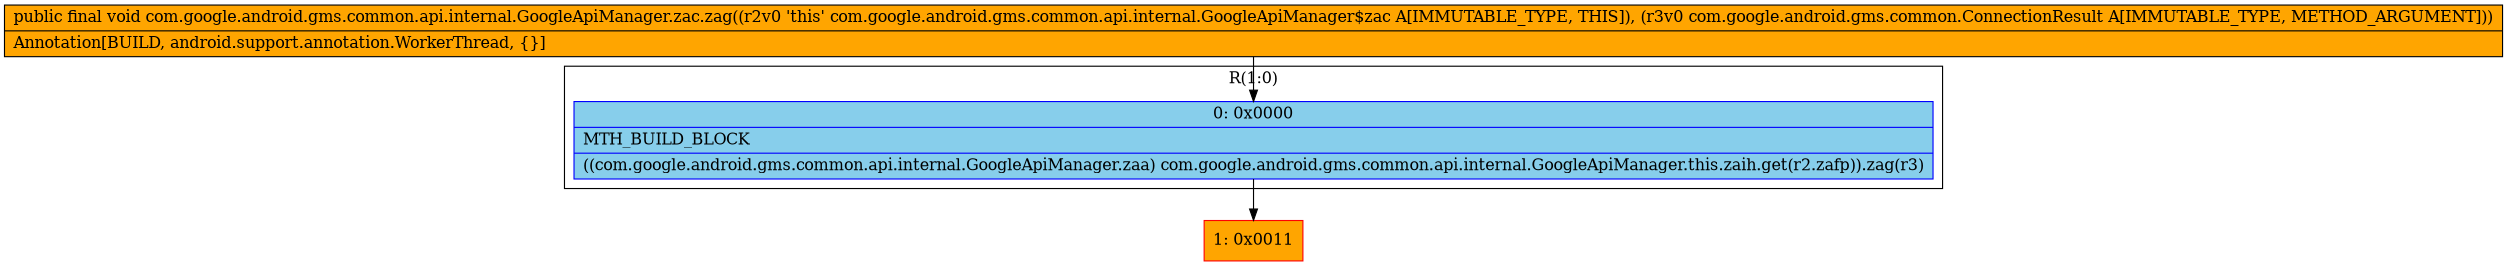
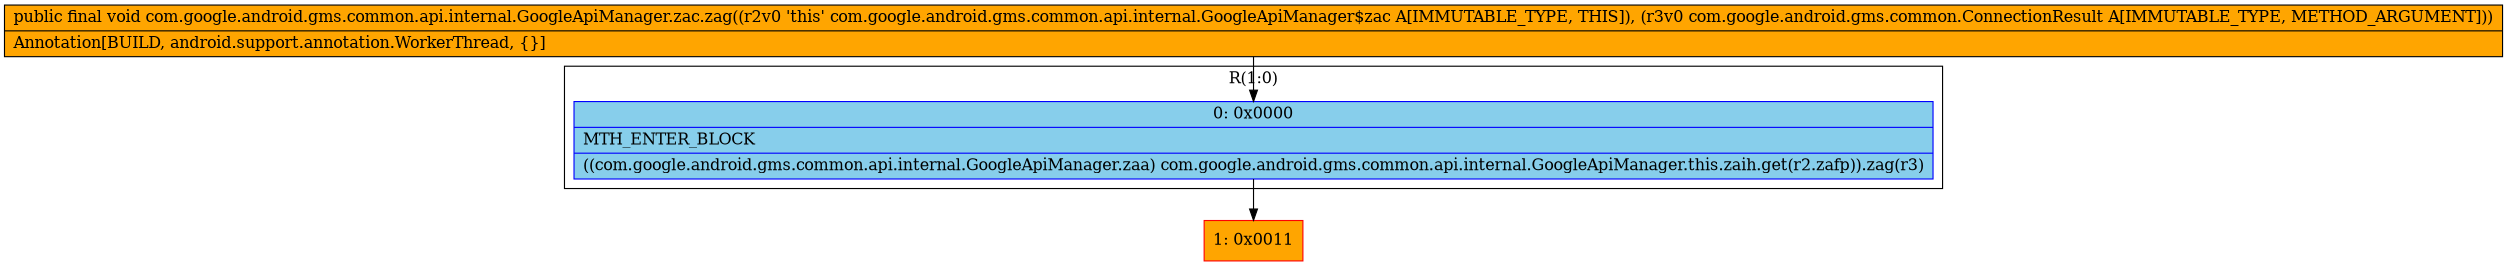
node "0: 0x0000": text "MTH_BUILD_BLOCK" -> "MTH_ENTER_BLOCK"
